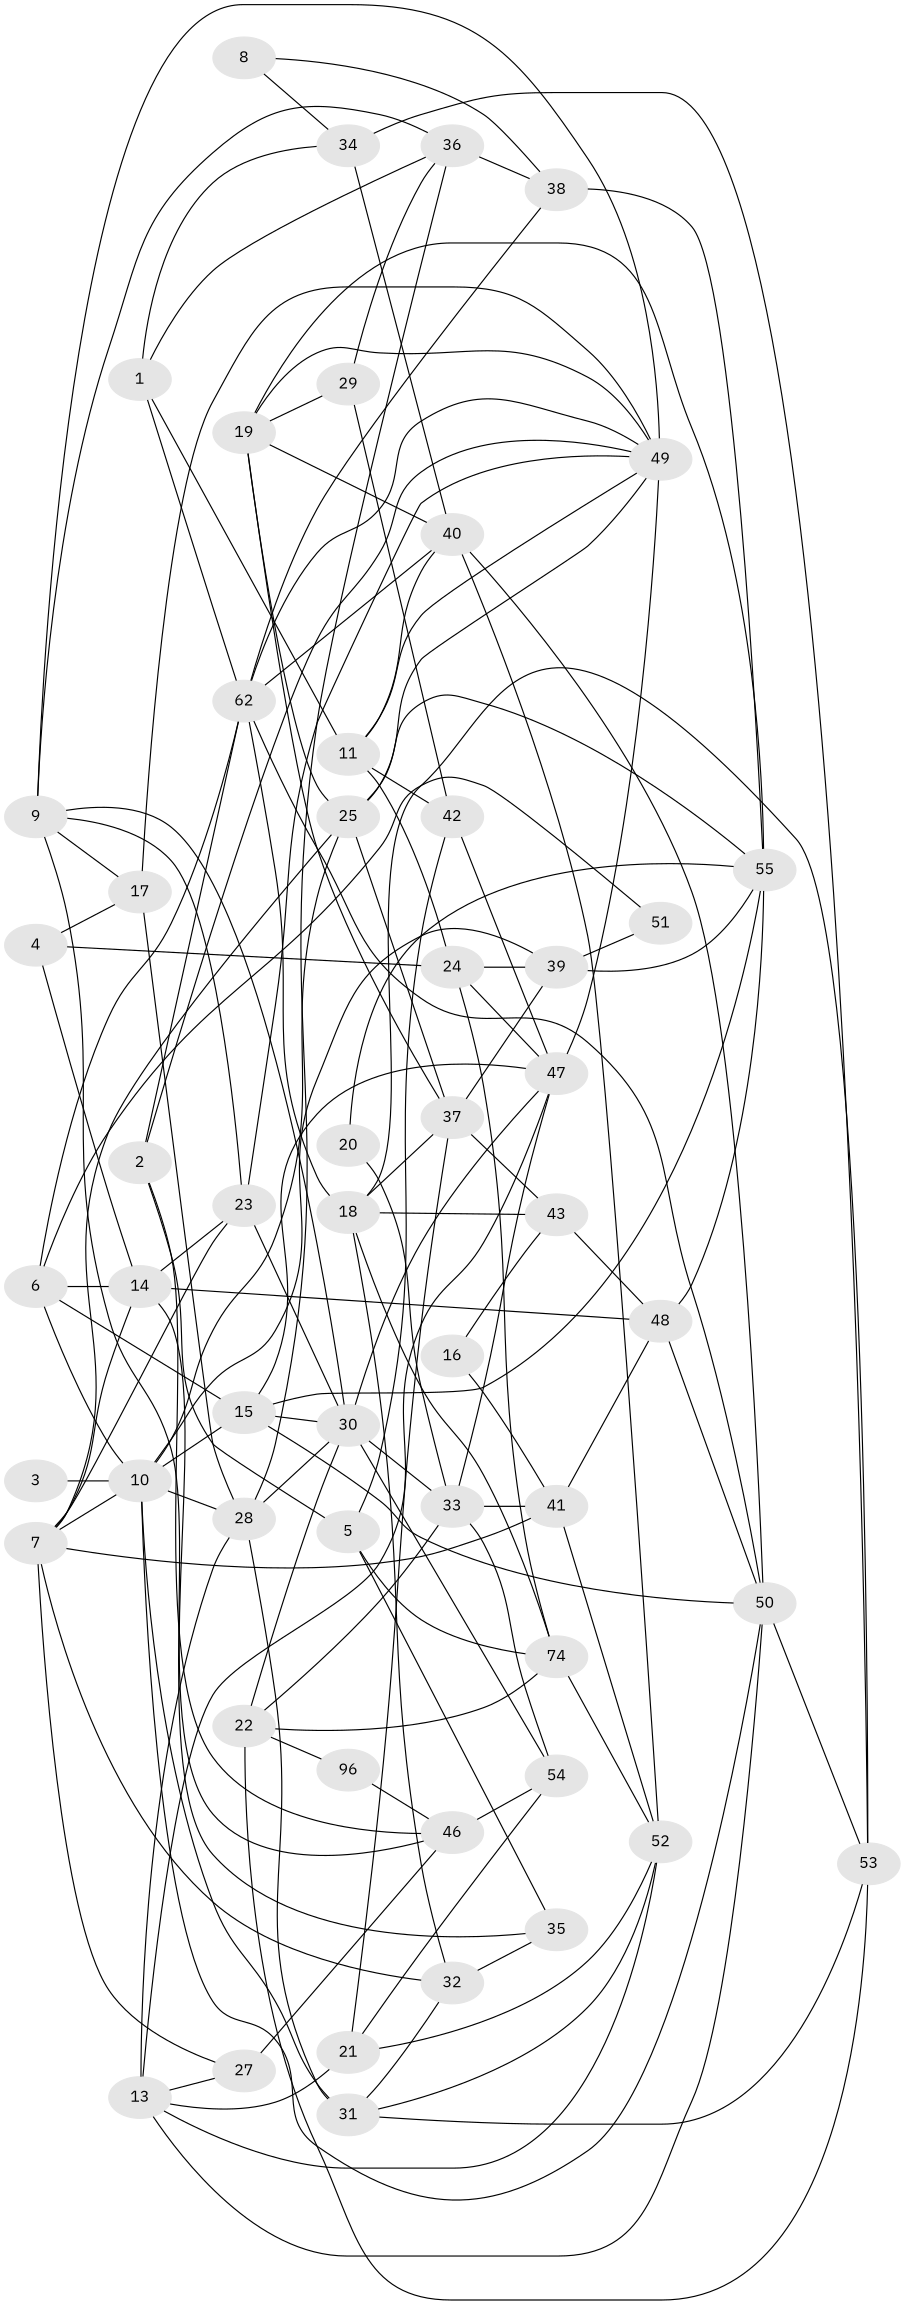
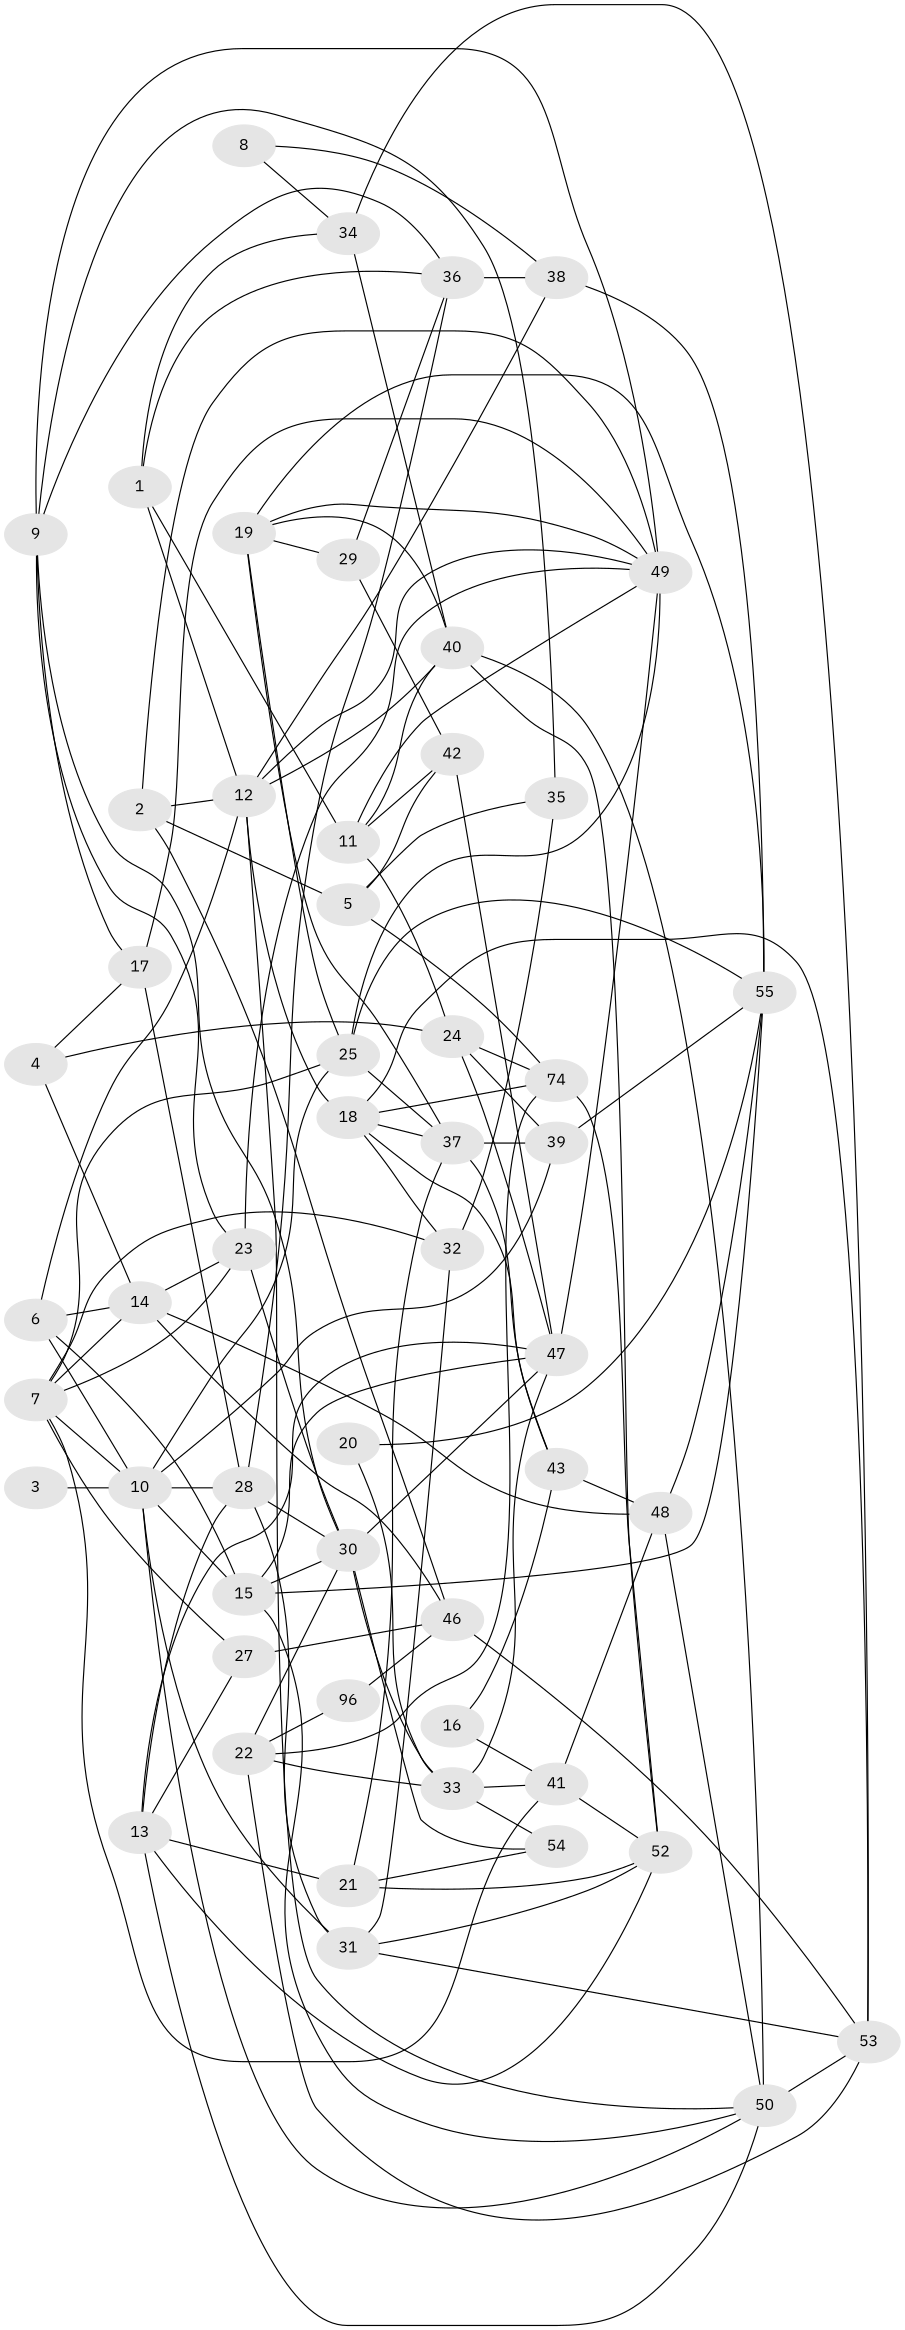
node "62": label "62" -> "12"
node "51": removed
edge "54" -- "46": now "53" -- "46"
